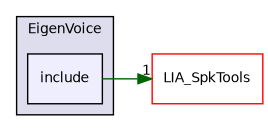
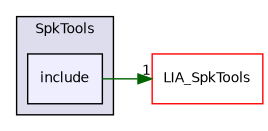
cluster "EigenVoice": label "EigenVoice" -> "SpkTools"
